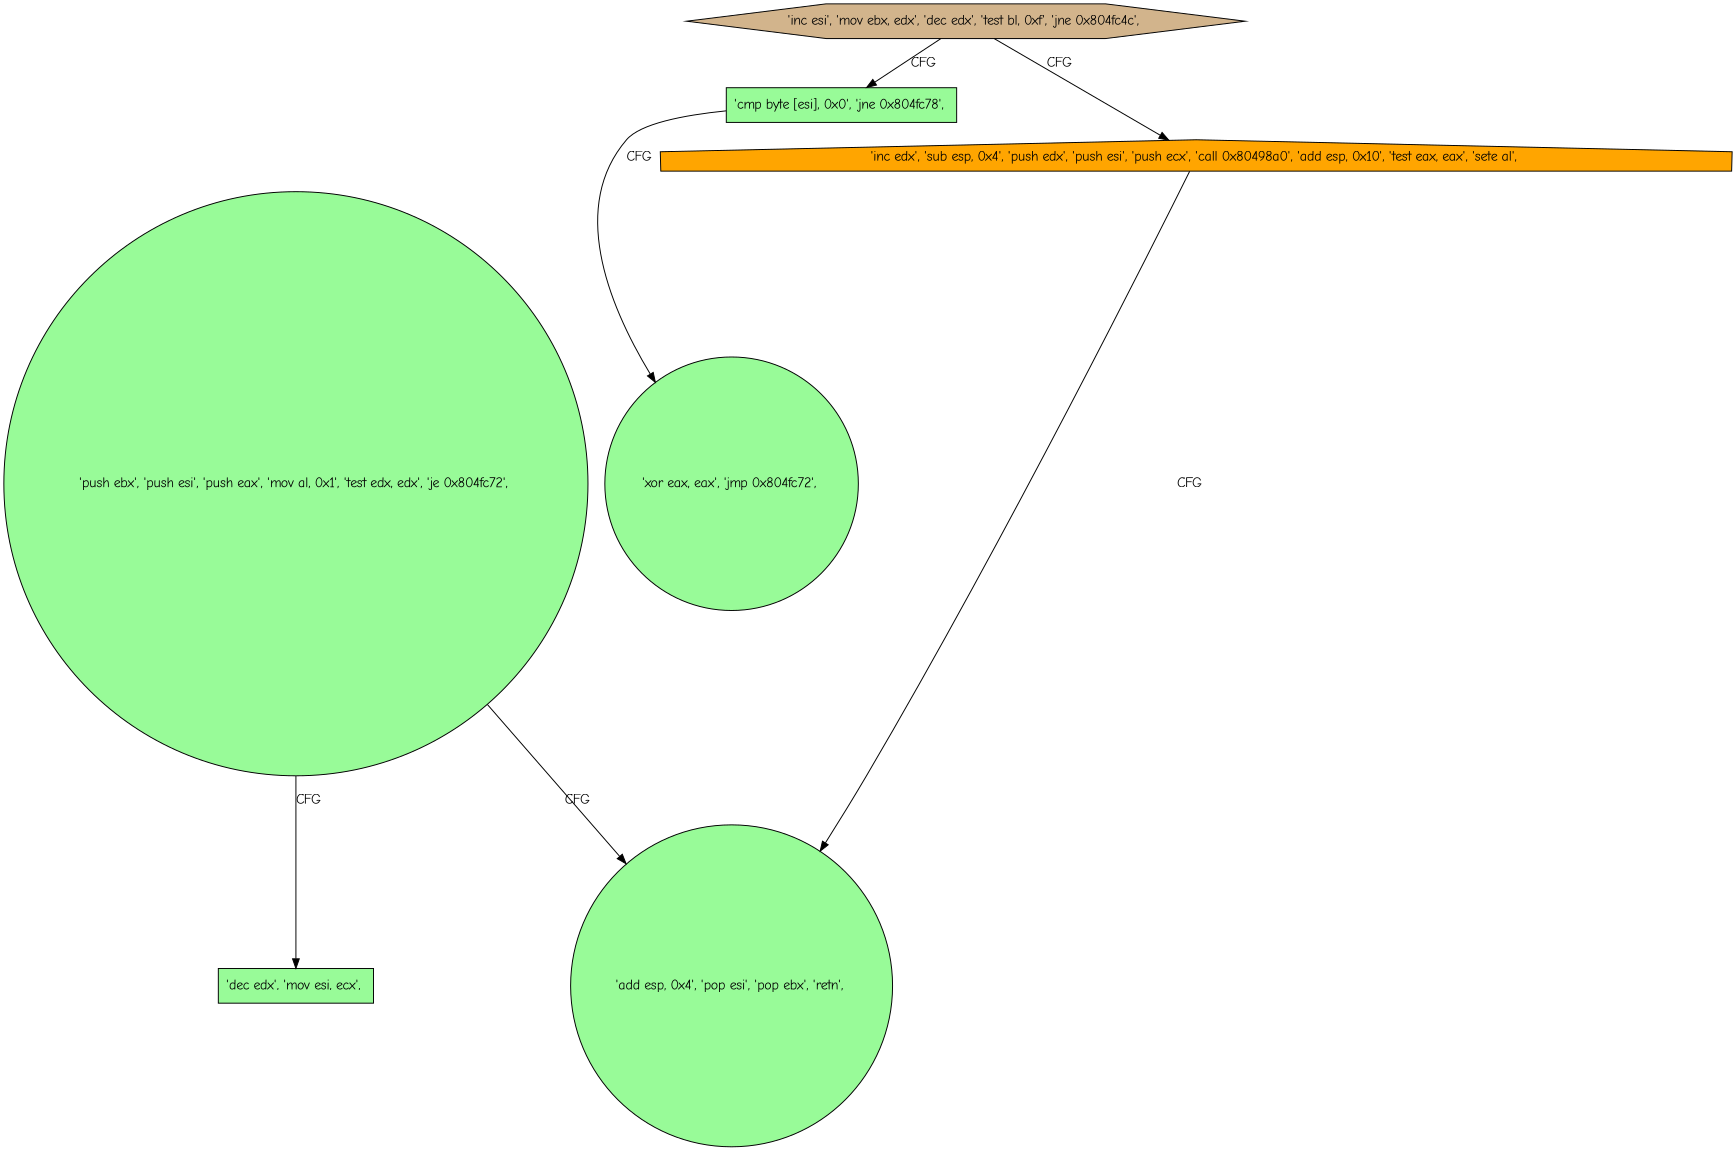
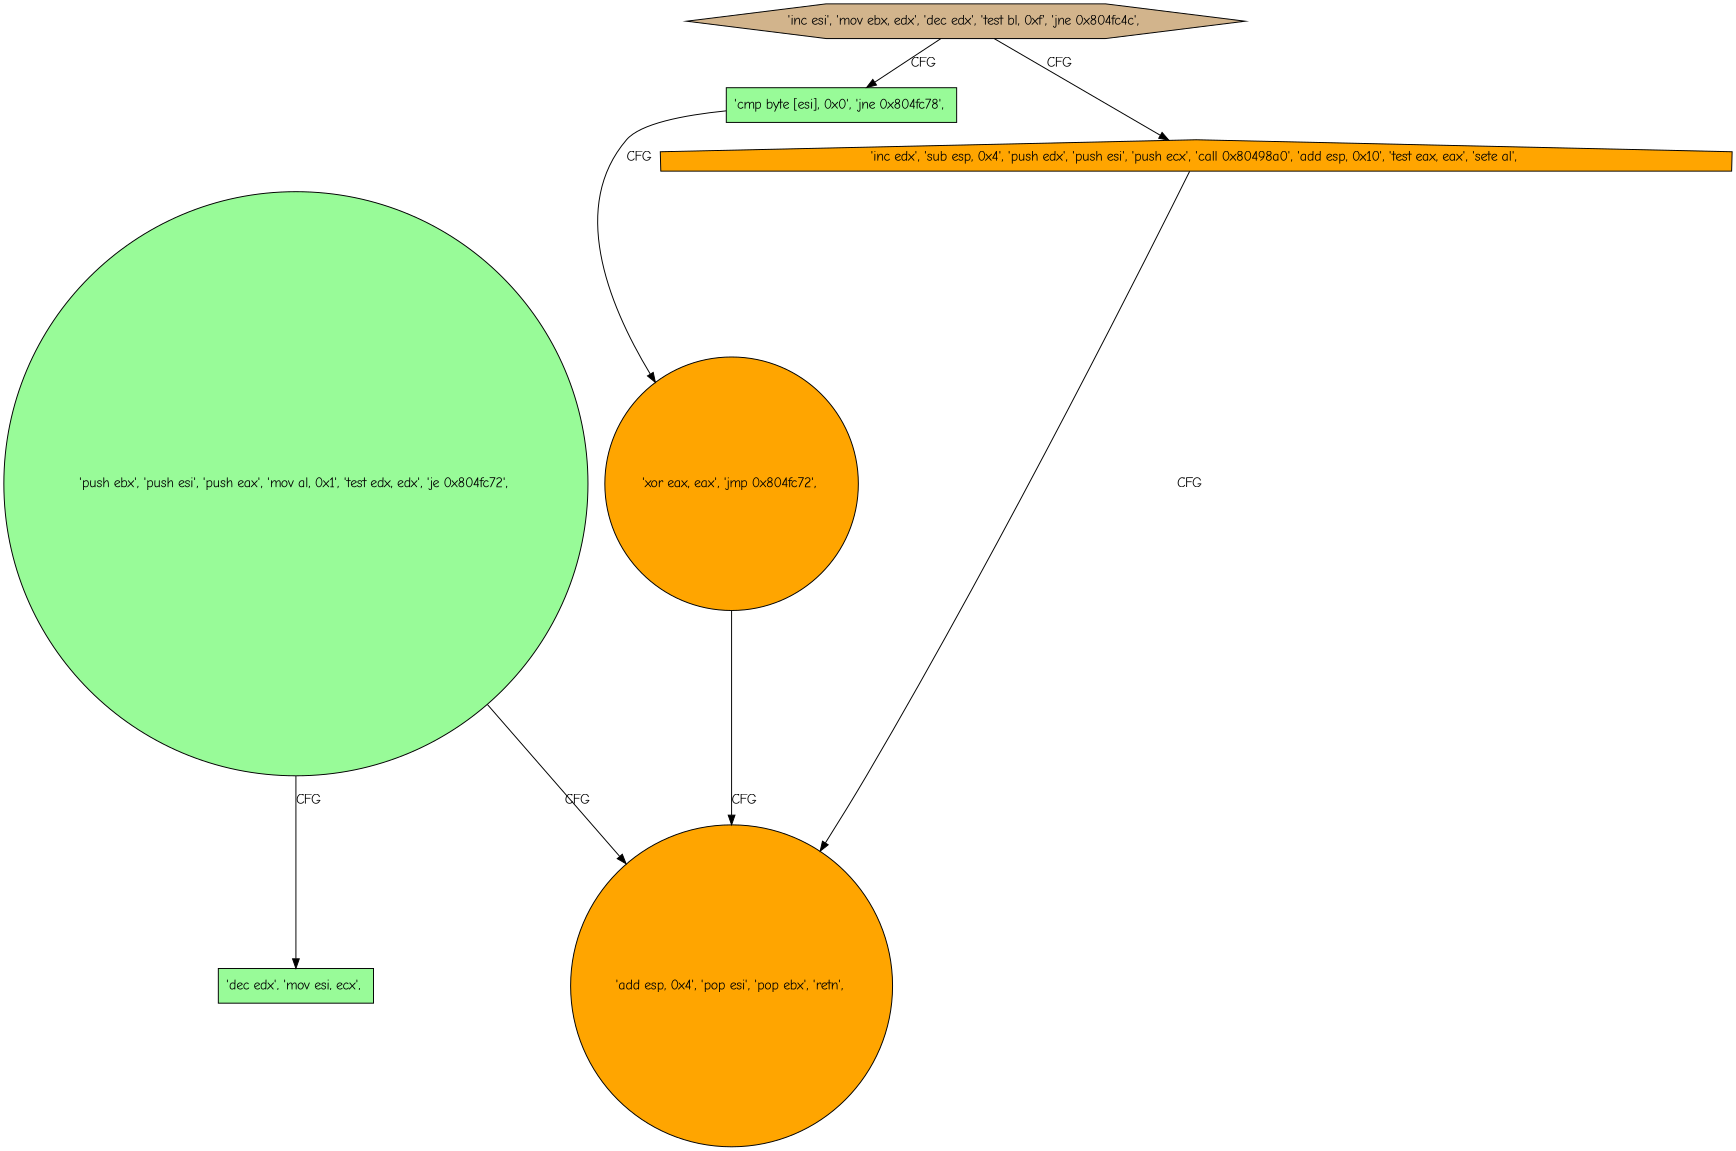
node "'xor eax, eax', 'jmp 0x804fc72',": fillcolor palegreen -> orange
edge "'xor eax, eax', 'jmp 0x804fc72'," -> "'add esp, 0x4', 'pop esi', 'pop ebx', 'retn',": added, label "CFG"
node "'add esp, 0x4', 'pop esi', 'pop ebx', 'retn',": fillcolor palegreen -> orange
